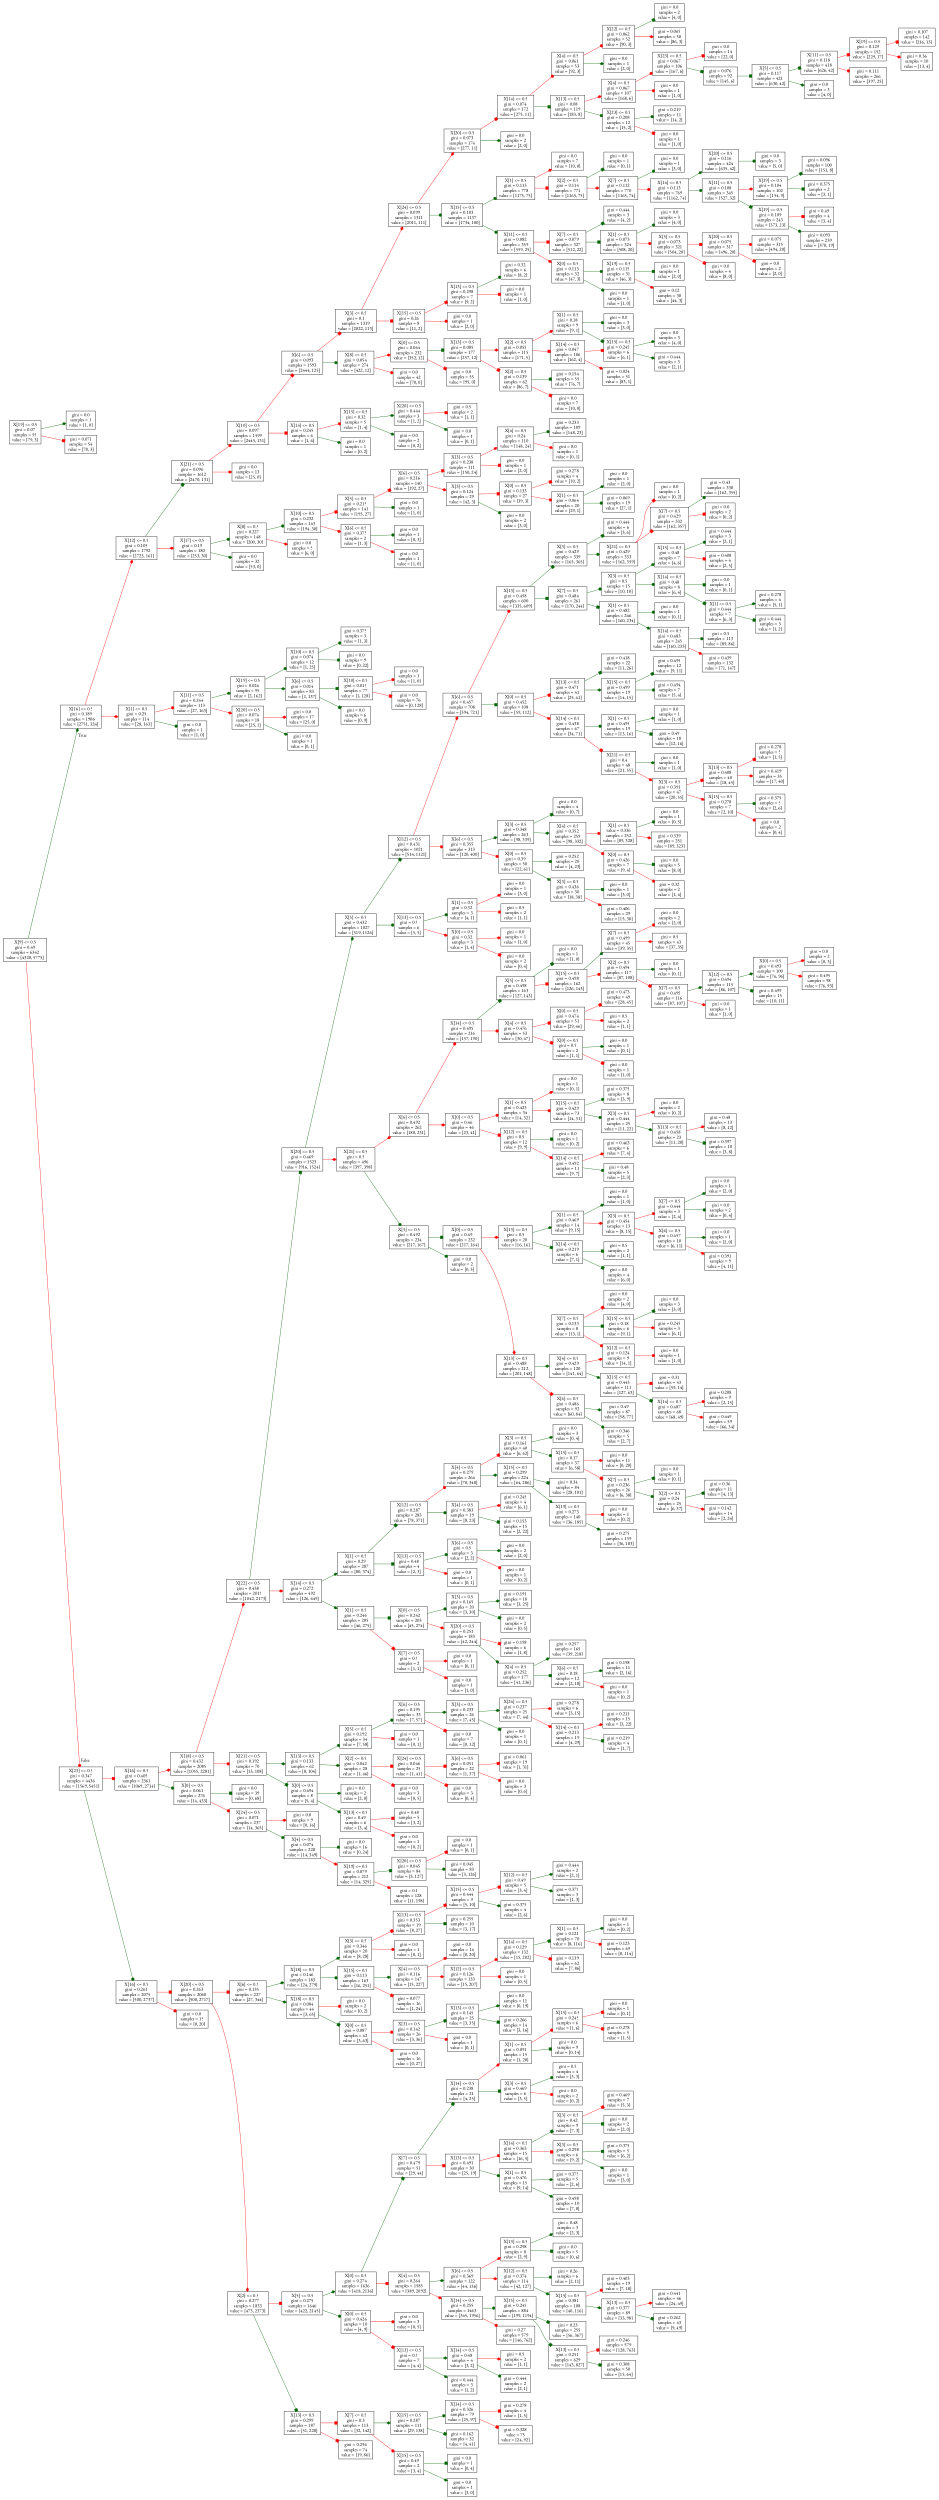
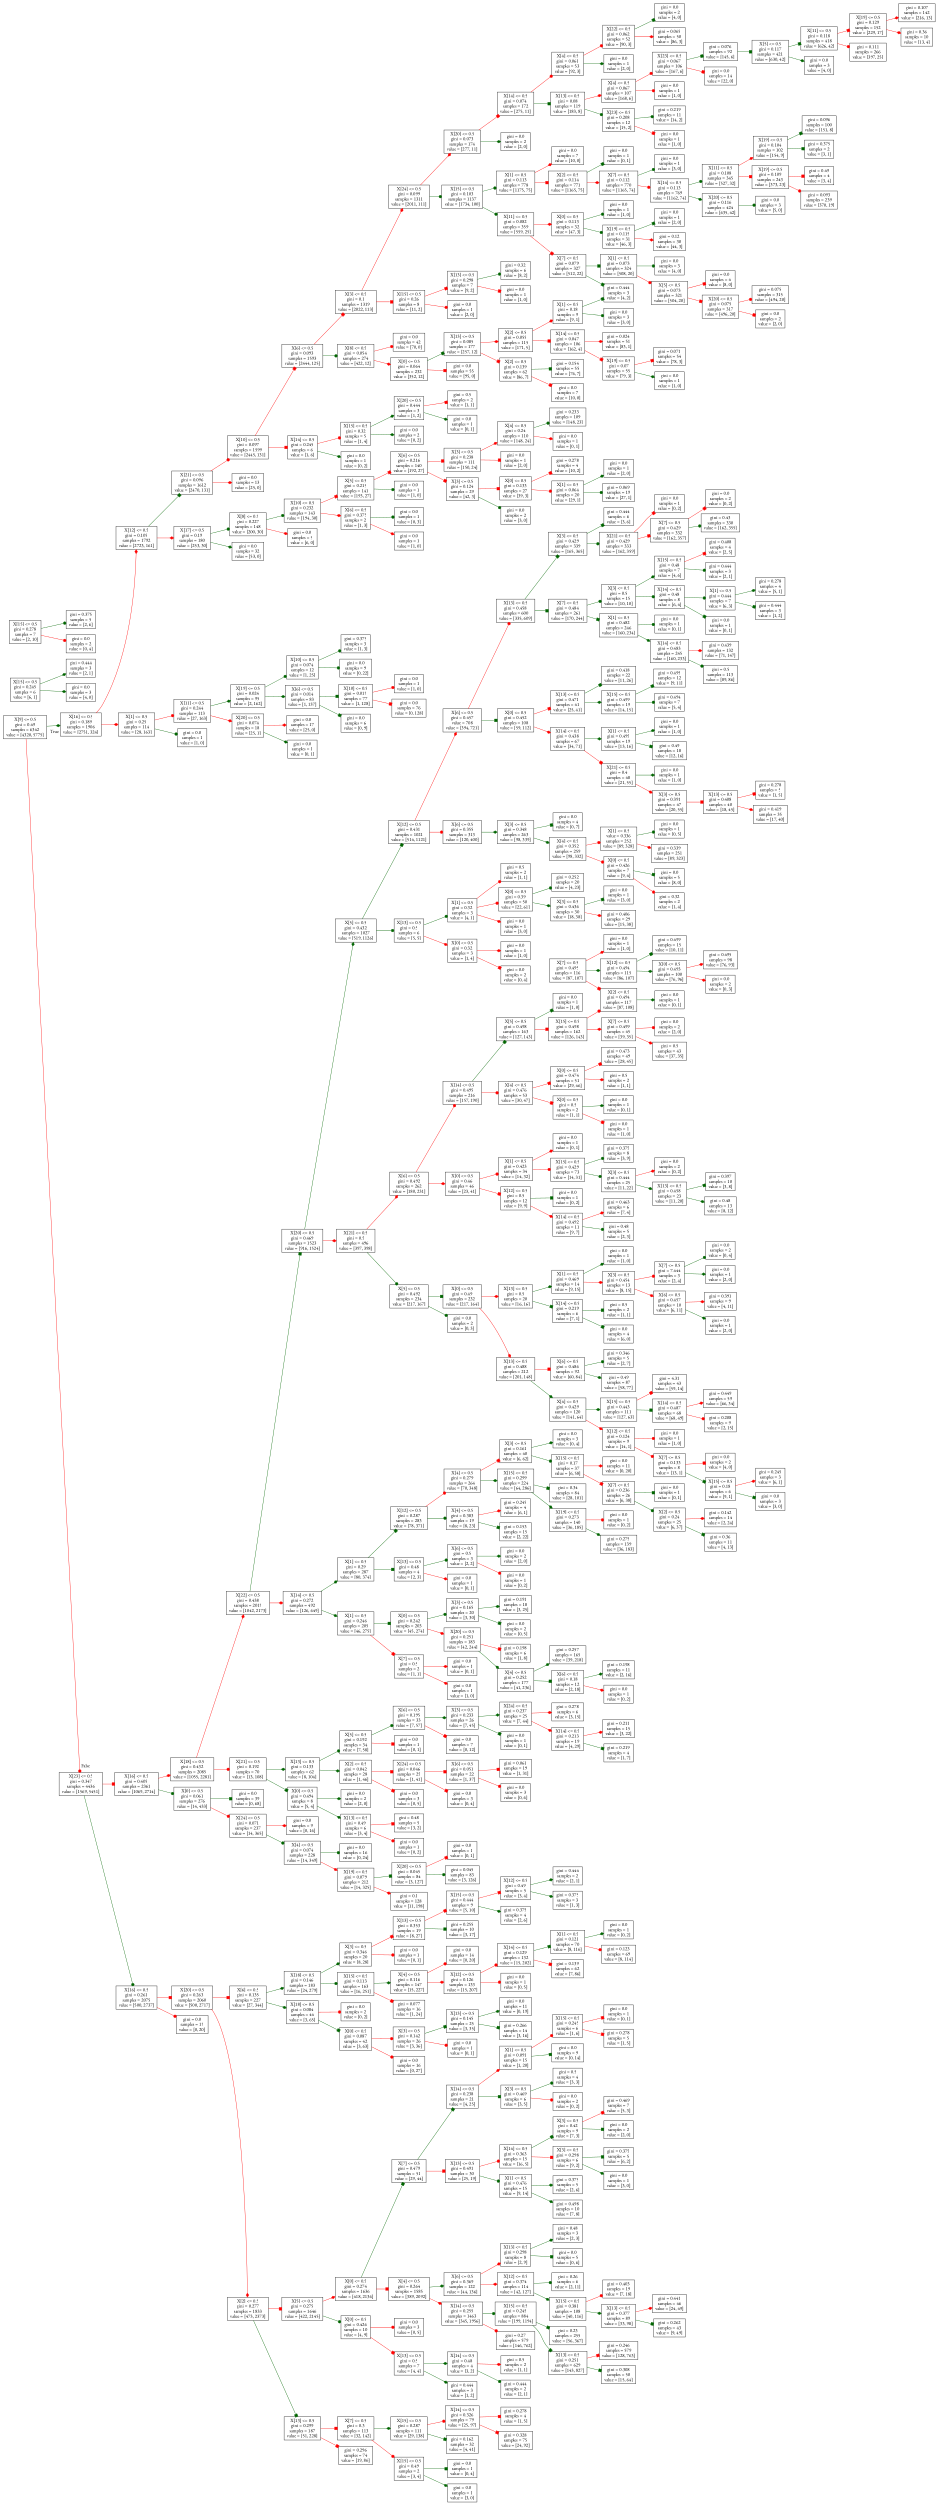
edge "X[19] <= 0.5 gini = 0.129 samples = 152 value = [229, 17]" -> "gini = 0.107 samples = 142 value = [216, 13]": arrowhead box -> diamond
edge "X[11] <= 0.5 gini = 0.108 samples = 345 value = [527, 32]" -> "X[19] <= 0.5 gini = 0.109 samples = 243 value = [373, 23]": color darkgreen -> red
edge "X[19] <= 0.5 gini = 0.109 samples = 243 value = [373, 23]" -> "gini = 0.093 samples = 239 value = [370, 19]": color darkgreen -> red
edge "X[1] <= 0.5 gini = 0.18 samples = 9 value = [9, 1]" -> "X[15] <= 0.5 gini = 0.245 samples = 6 value = [6, 1]": now "X[1] <= 0.5 gini = 0.18 samples = 9 value = [9, 1]" -> "gini = 0.444 samples = 3 value = [4, 2]"
edge "X[14] <= 0.5 gini = 0.047 samples = 106 value = [162, 4]" -> "X[15] <= 0.5 gini = 0.245 samples = 6 value = [6, 1]": now "X[14] <= 0.5 gini = 0.047 samples = 106 value = [162, 4]" -> "X[19] <= 0.5 gini = 0.07 samples = 55 value = [79, 3]"
edge "X[6] <= 0.5 gini = 0.216 samples = 140 value = [192, 27]" -> "X[3] <= 0.5 gini = 0.124 samples = 29 value = [42, 3]": arrowhead diamond -> box
edge "X[14] <= 0.5 gini = 0.48 samples = 8 value = [6, 4]" -> "X[1] <= 0.5 gini = 0.444 samples = 7 value = [6, 3]": arrowhead box -> dot
node "X[6] <= 0.5 gini = 0.457 samples = 708 value = [394, 721]": label "X[6] <= 0.5 gini = 0.457 samples = 708 value = [394, 721]" -> "X[6] <= 0.5 gini = 0.457 value = 708 value = [394, 721]"
edge "X[14] <= 0.5 gini = 0.438 samples = 67 value = [34, 71]" -> "X[1] <= 0.5 gini = 0.495 samples = 19 value = [13, 16]": arrowhead dot -> diamond
edge "X[3] <= 0.5 gini = 0.391 samples = 47 value = [20, 55]" -> "X[15] <= 0.5 gini = 0.278 samples = 7 value = [2, 10]": removed
edge "X[6] <= 0.5 gini = 0.355 samples = 313 value = [120, 400]" -> "X[0] <= 0.5 gini = 0.39 samples = 50 value = [22, 61]": now "X[1] <= 0.5 gini = 0.32 samples = 3 value = [4, 1]" -> "X[0] <= 0.5 gini = 0.39 samples = 50 value = [22, 61]"
edge "X[15] <= 0.5 gini = 0.498 samples = 162 value = [126, 143]" -> "X[7] <= 0.5 gini = 0.499 samples = 45 value = [39, 35]": color darkgreen -> red
edge "X[2] <= 0.5 gini = 0.494 samples = 117 value = [87, 108]" -> "X[7] <= 0.5 gini = 0.495 samples = 116 value = [87, 107]": reversed
edge "X[13] <= 0.5 gini = 0.458 samples = 23 value = [11, 20]" -> "gini = 0.48 samples = 13 value = [8, 12]": color red -> darkgreen
node "X[7] <= 0.5 gini = 0.444 samples = 3 value = [2, 4]": label "X[7] <= 0.5 gini = 0.444 samples = 3 value = [2, 4]" -> "X[7] <= 0.5 gini = 7.444 samples = 3 value = [2, 4]"
edge "X[7] <= 0.5 gini = 0.133 samples = 8 value = [13, 1]" -> "X[12] <= 0.5 gini = 0.124 samples = 9 value = [14, 1]": reversed
node "gini = 0.31 samples = 43 value = [59, 14]": label "gini = 0.31 samples = 43 value = [59, 14]" -> "gini = 4.31 samples = 43 value = [59, 14]"
edge "X[5] <= 0.5 gini = 0.275 samples = 1646 value = [422, 2145]" -> "X[0] <= 0.5 gini = 0.274 samples = 1636 value = [418, 2136]": color darkgreen -> red
edge "X[15] <= 0.5 gini = 0.287 samples = 111 value = [29, 138]" -> "X[14] <= 0.5 gini = 0.326 samples = 79 value = [25, 97]": color darkgreen -> red
node "gini = 0.328 value = 75 value = [24, 92]": label "gini = 0.328 value = 75 value = [24, 92]" -> "gini = 0.328 samples = 75 value = [24, 92]"
